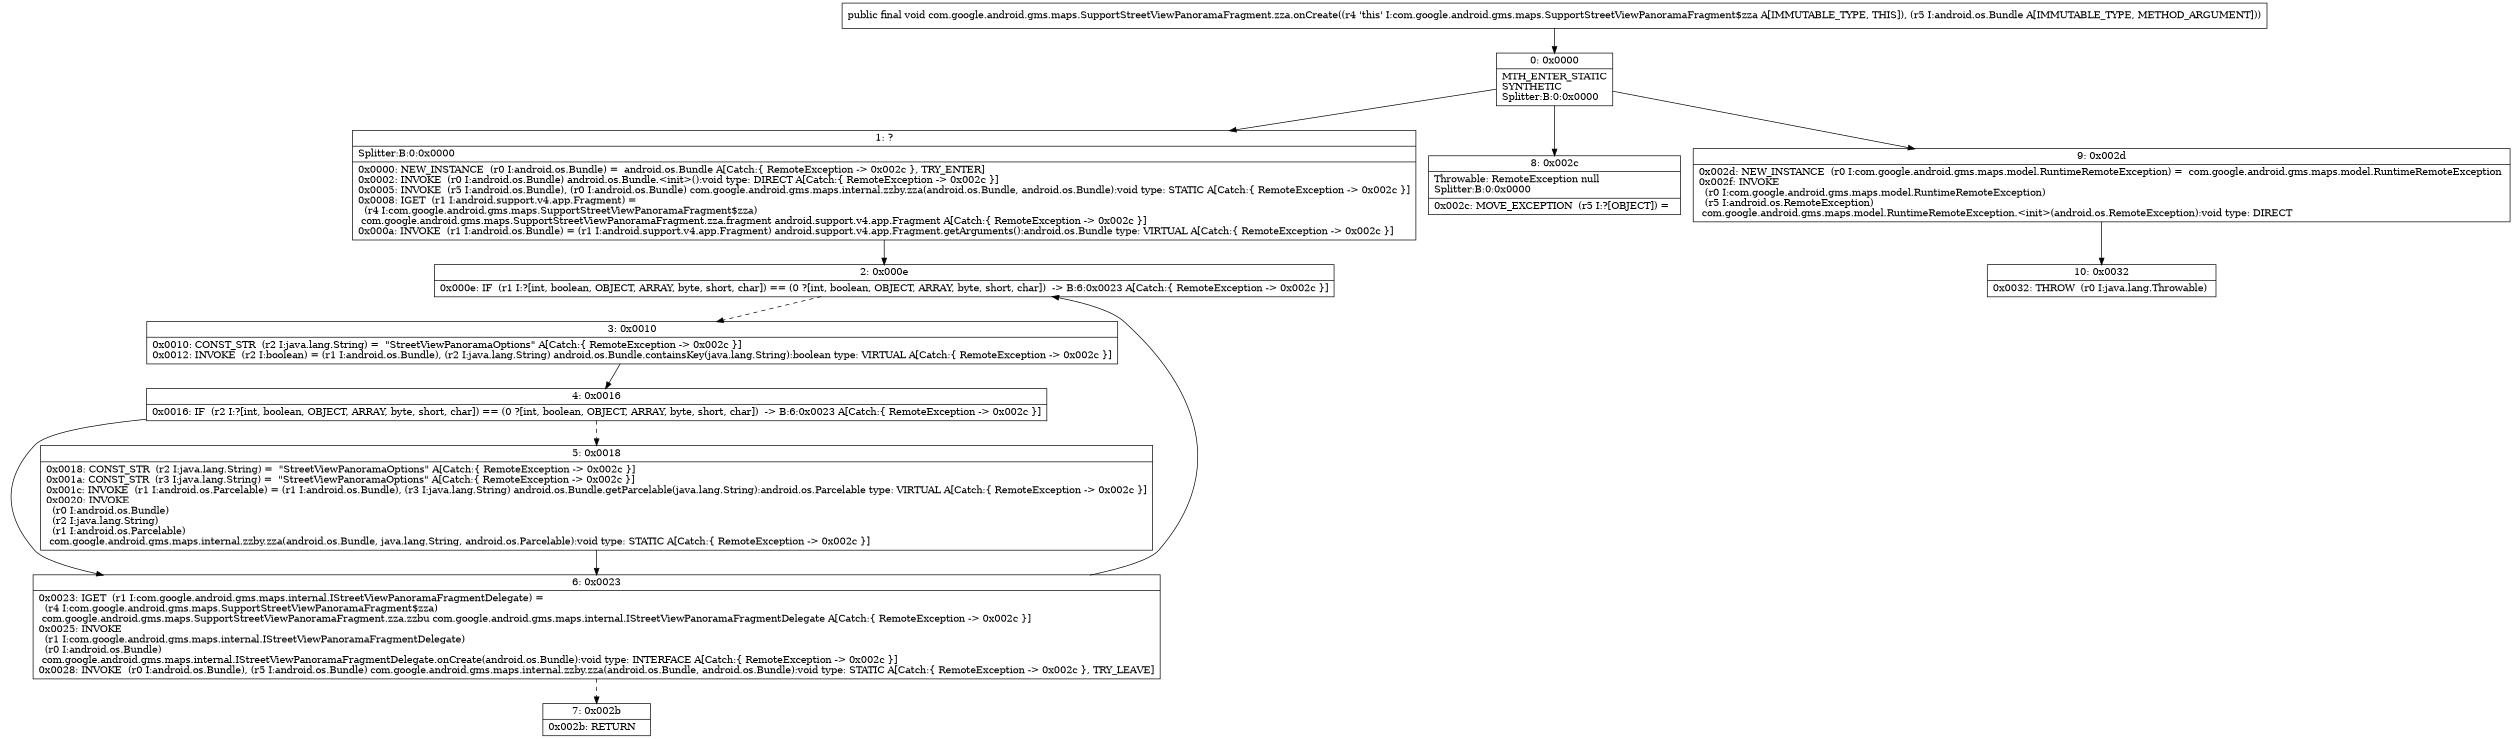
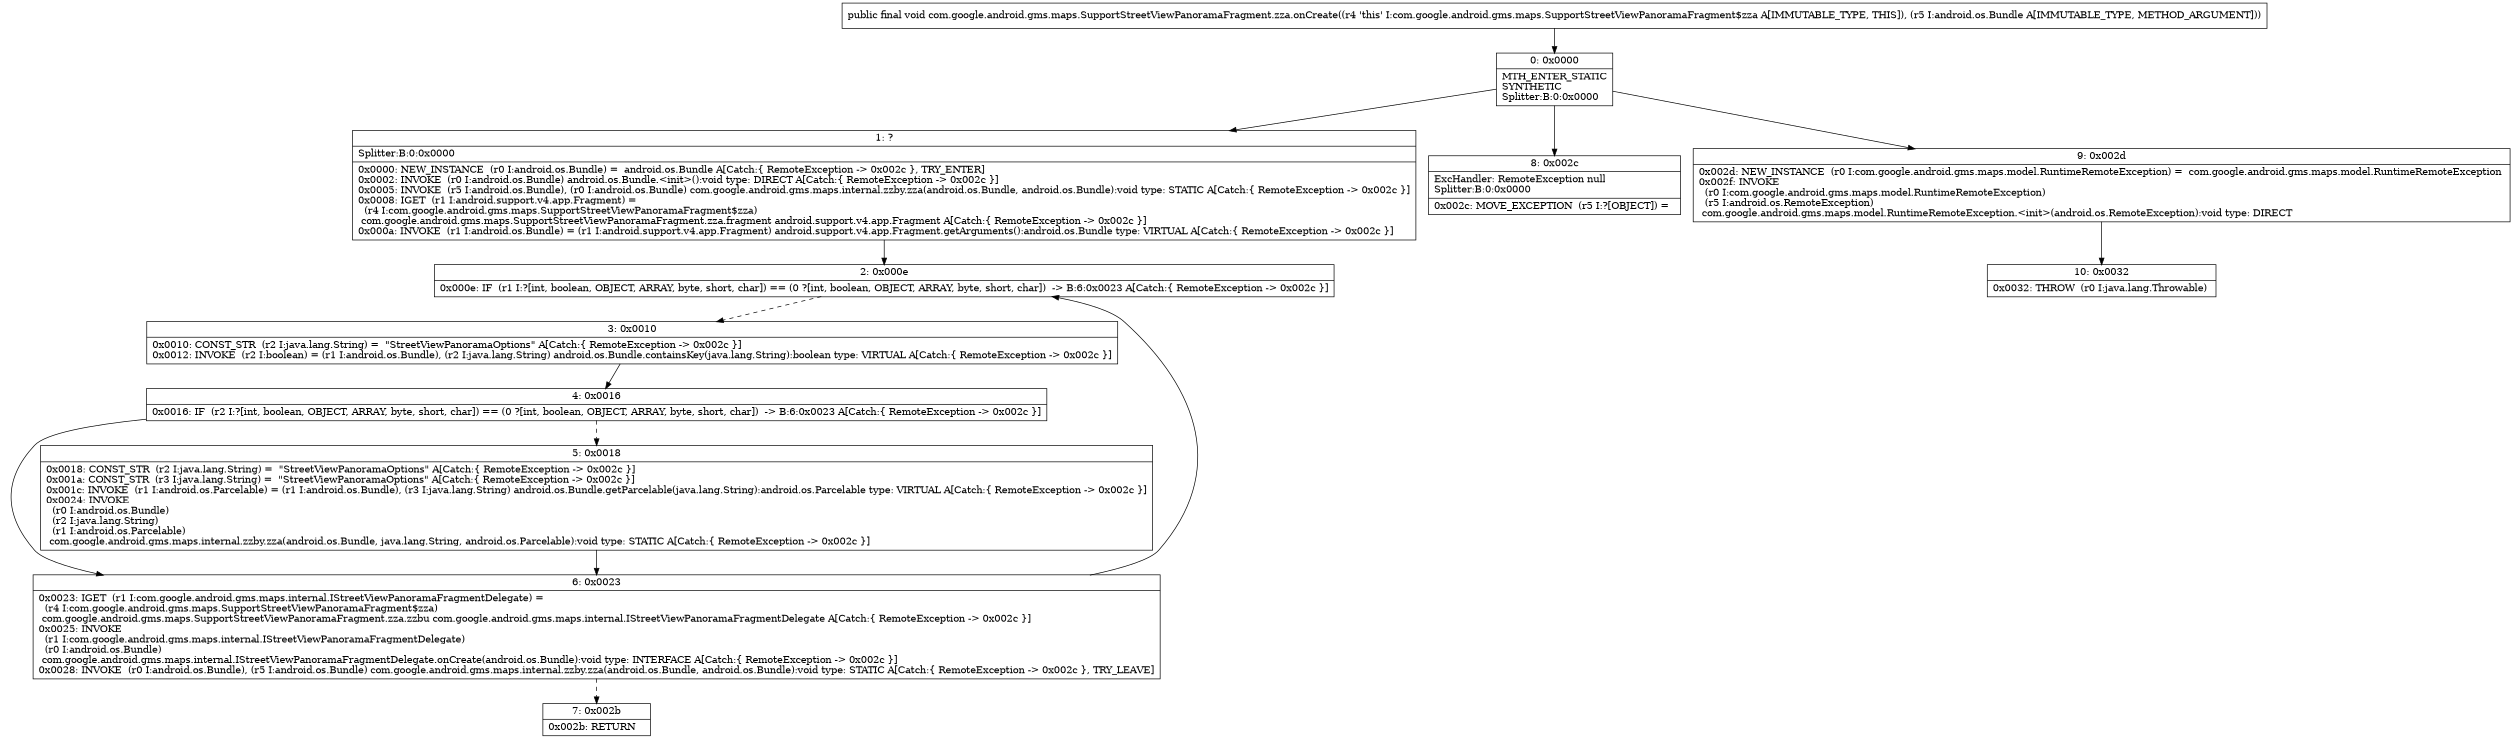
node "8: 0x002c": text "Throwable: RemoteException null" -> "ExcHandler: RemoteException null"
node "5: 0x0018": text "0x0020: INVOKE" -> "0x0024: INVOKE"
